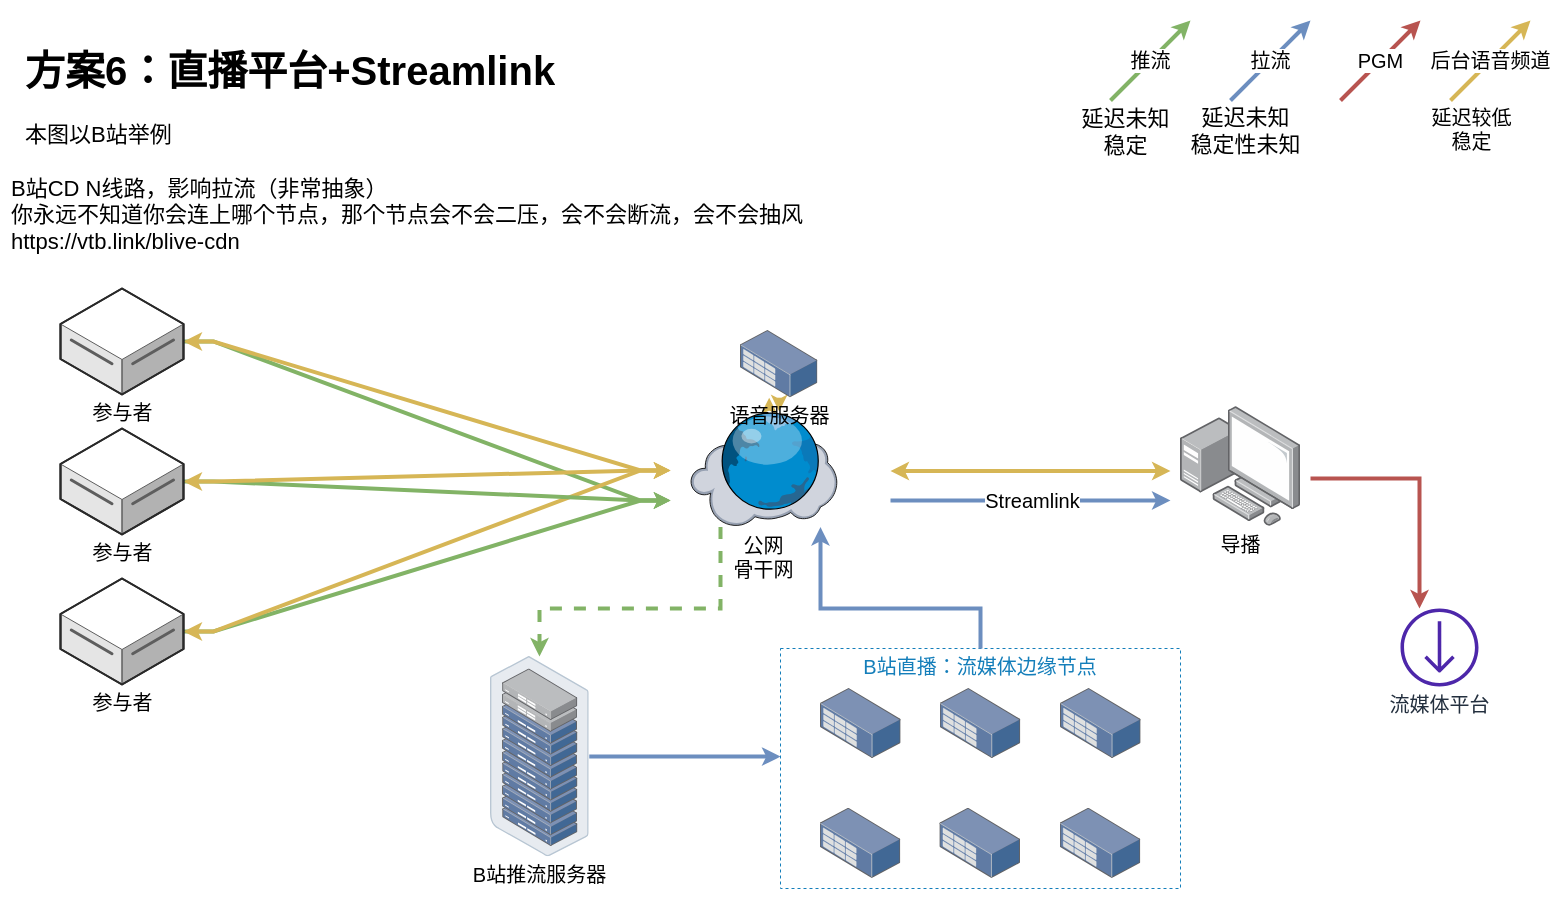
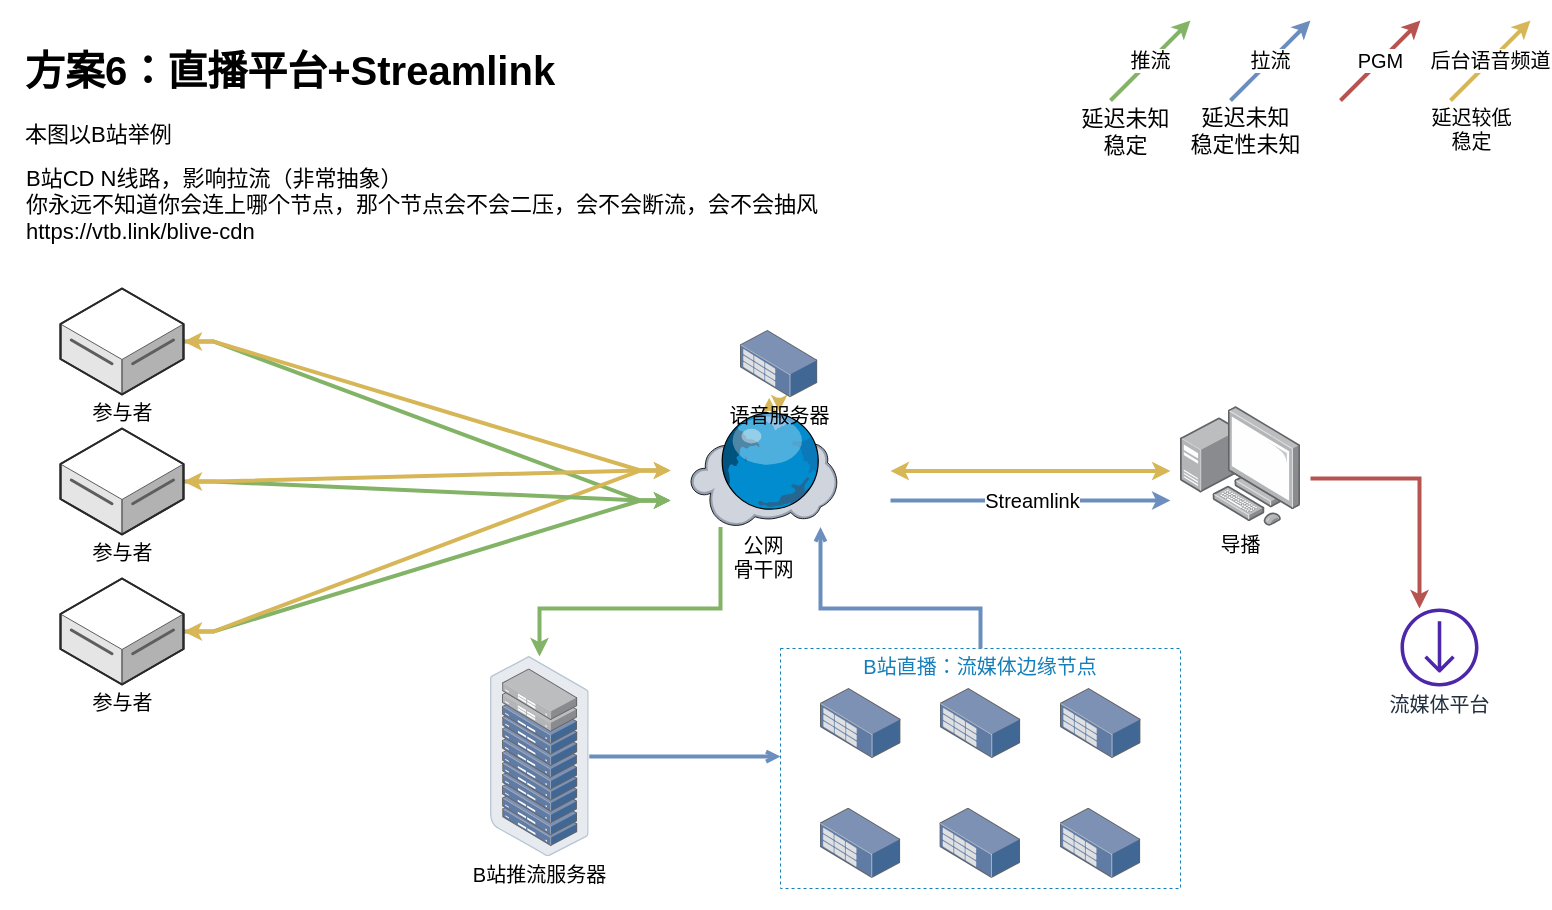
node "B站CD N线路，影响拉流（非常抽象） 你永远不知道你会连上哪个节点，那个节点会不会二压，会不会断流，会不会抽风 https://vtb.link/blive-cdn": moved (411, 216) -> (426, 206)
edge "B站直播：流媒体边缘节点" -> "公网 骨干网": arrowhead classic -> open
edge "公网 骨干网" -> "B站推流服务器": style dashed -> solid
edge "B站推流服务器" -> "B站直播：流媒体边缘节点": arrowhead classic -> open
